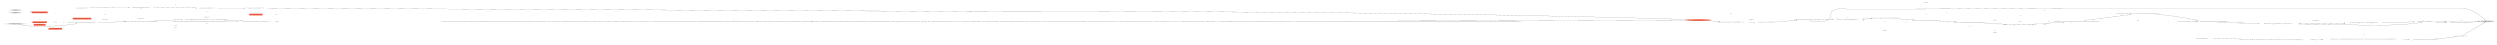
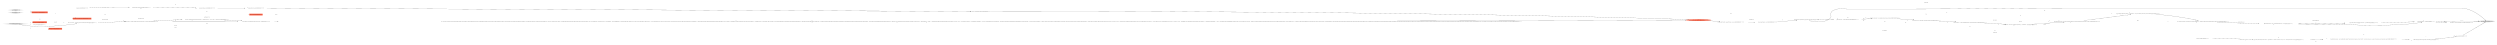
node "long userId@@@2@@@['0', '0', '1']": fillcolor tomato -> white
